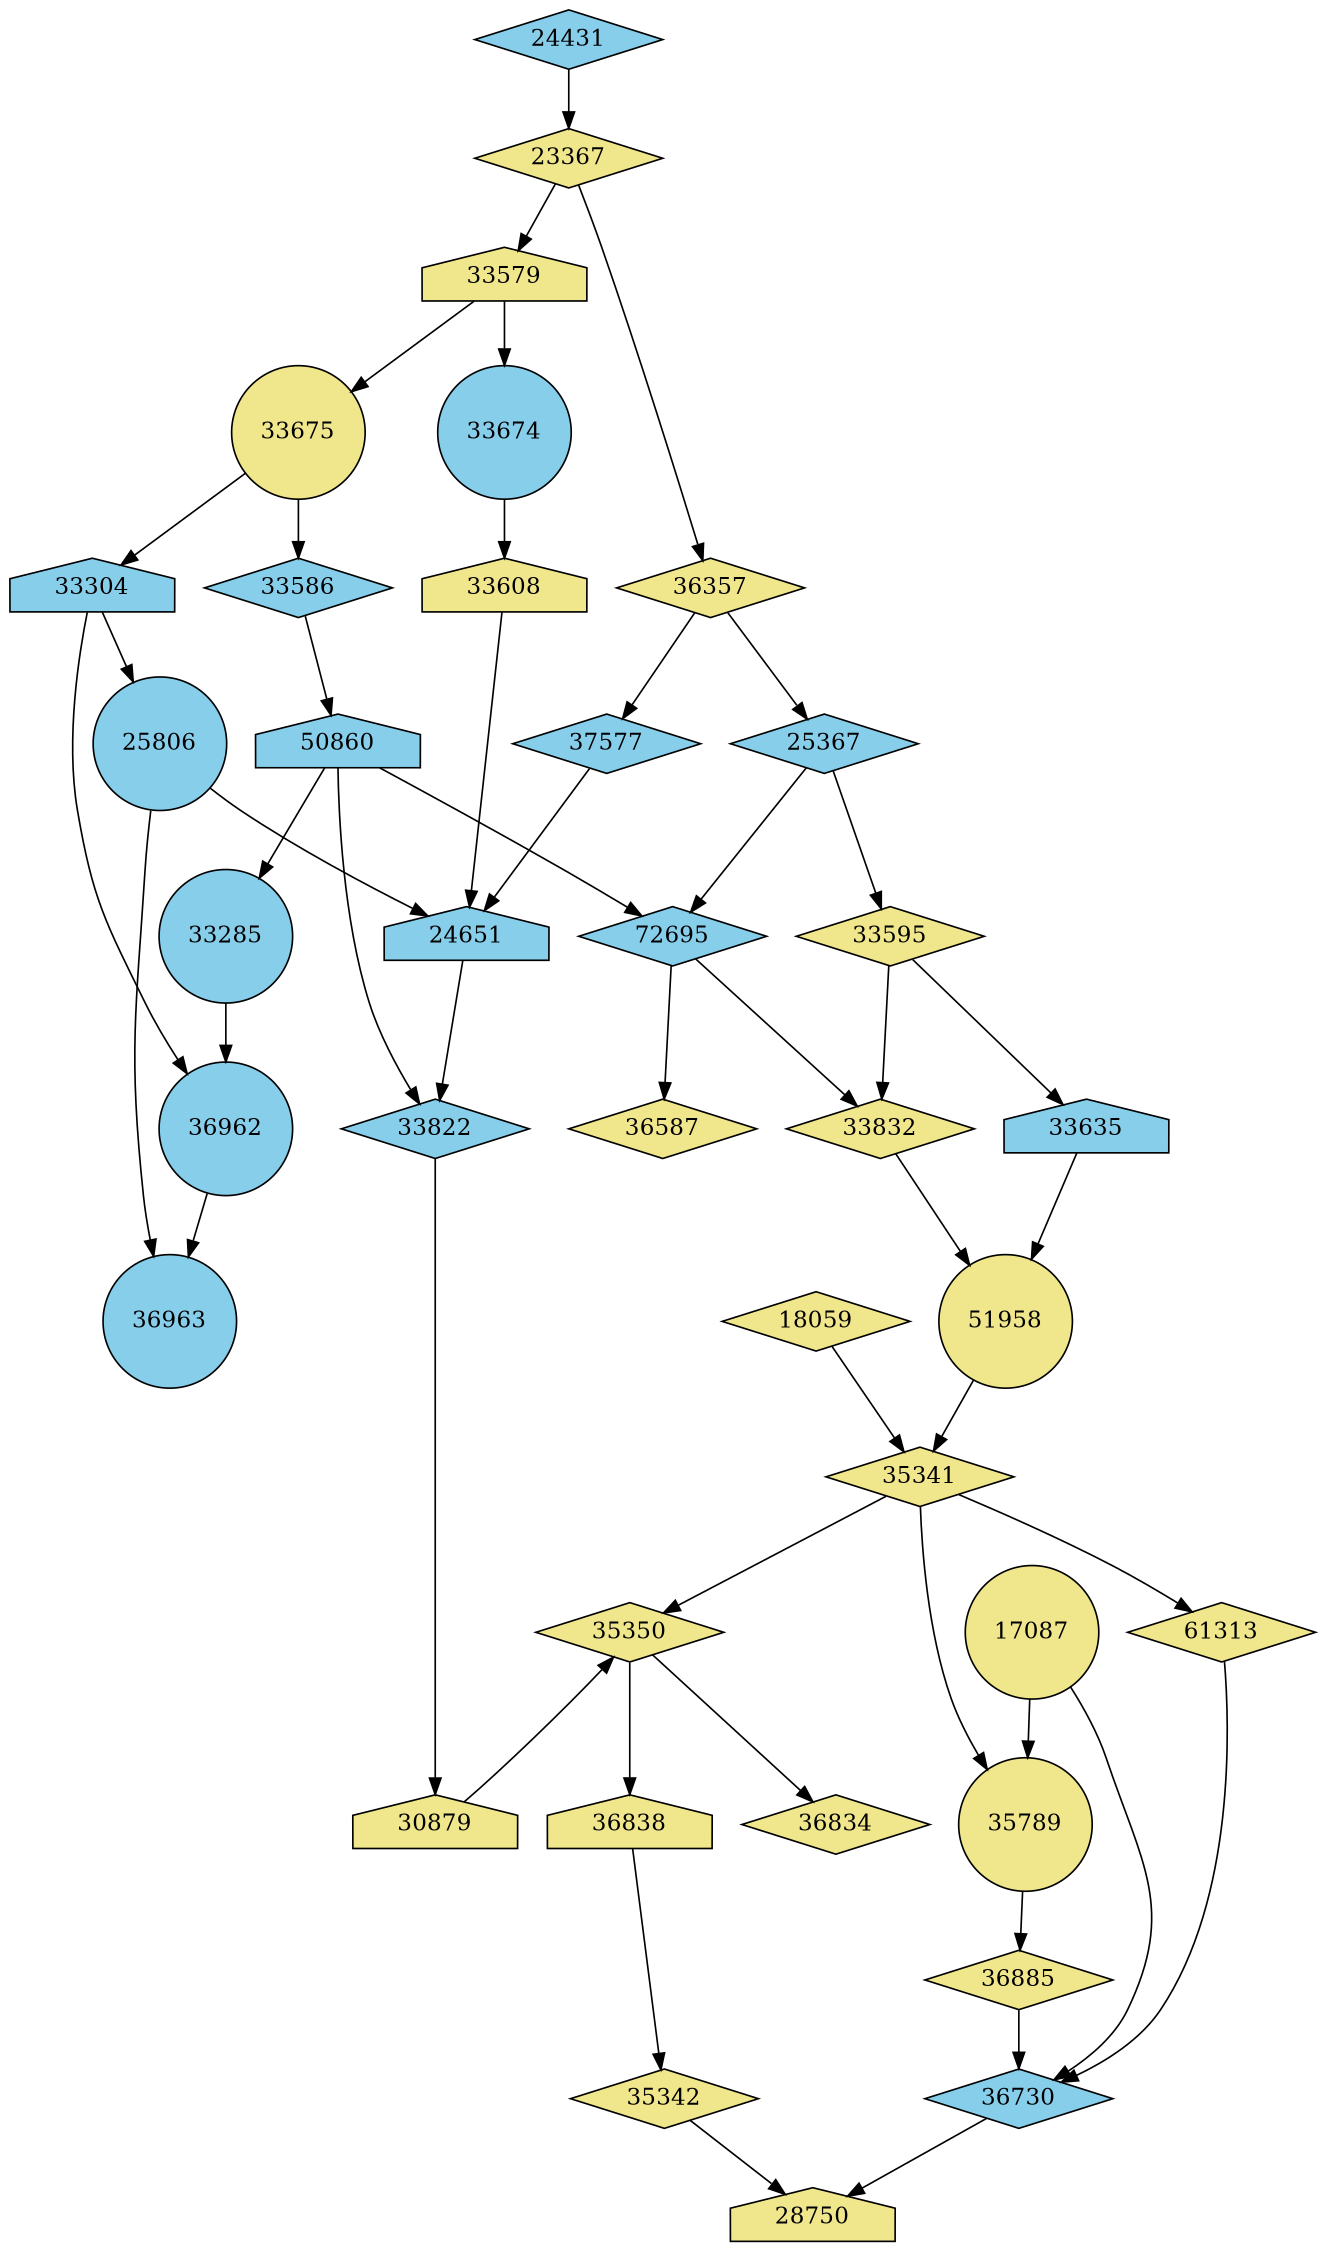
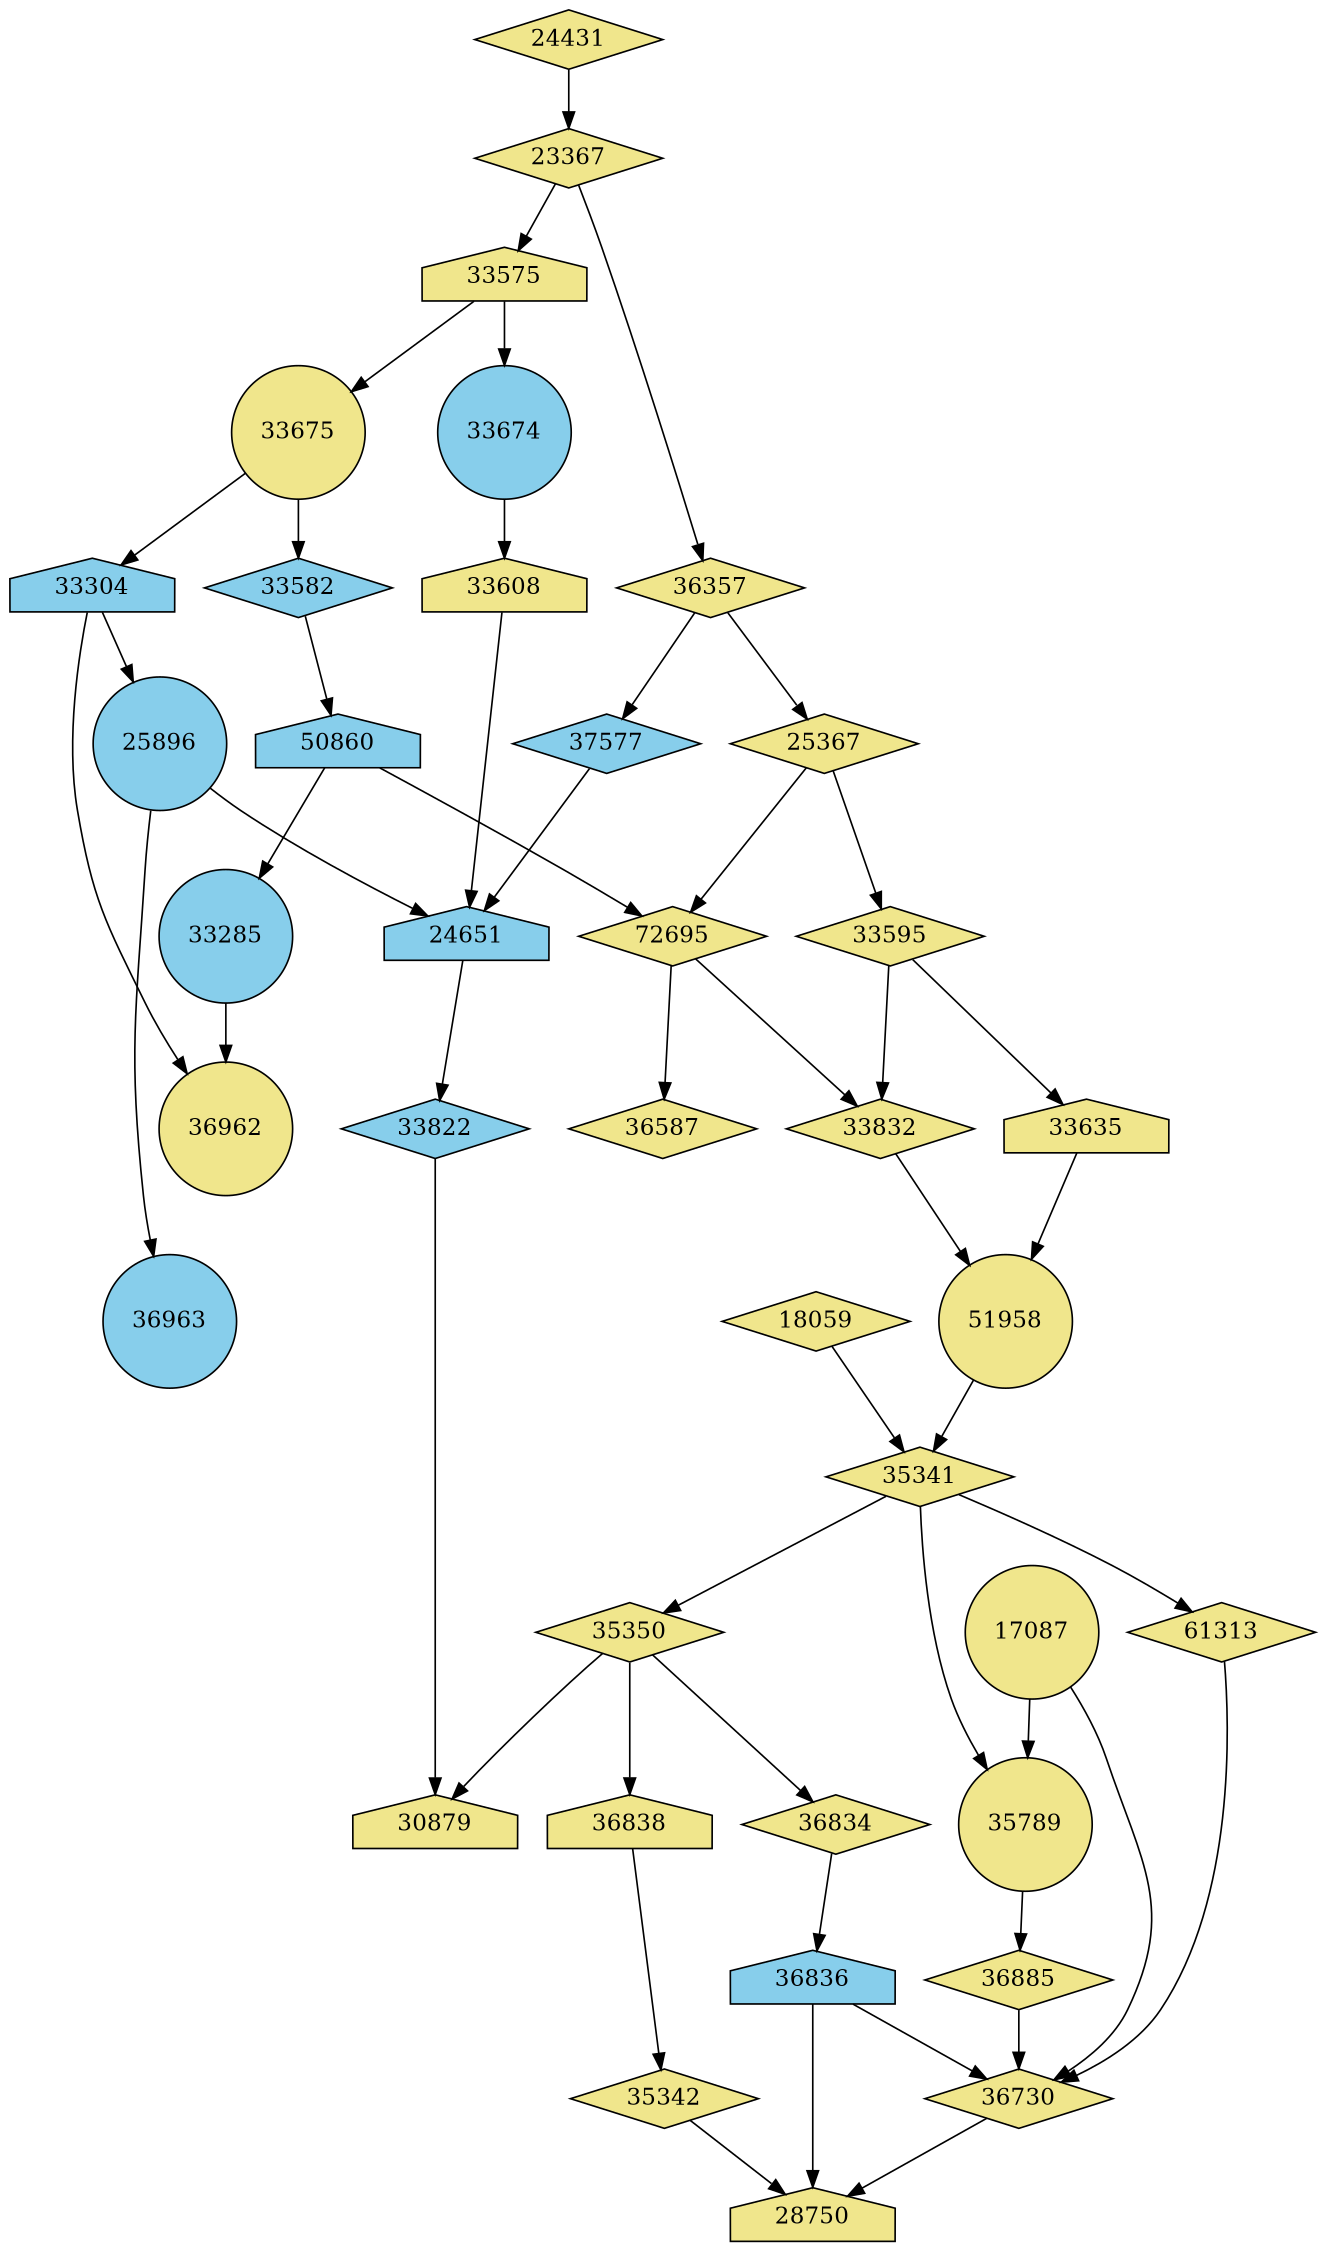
node "24431": fillcolor skyblue -> khaki
node "33579": label "33579" -> "33575"
node "33586": label "33586" -> "33582"
node "25806": label "25806" -> "25896"
node "25367": fillcolor skyblue -> khaki
edge "50860" -> "33822": removed
node "72695": fillcolor skyblue -> khaki
node "36962": fillcolor skyblue -> khaki
node "33635": fillcolor skyblue -> khaki
edge "36962" -> "36963": removed
edge "30879" -> "35350": reversed
node "36836": added
node "36730": fillcolor skyblue -> khaki
